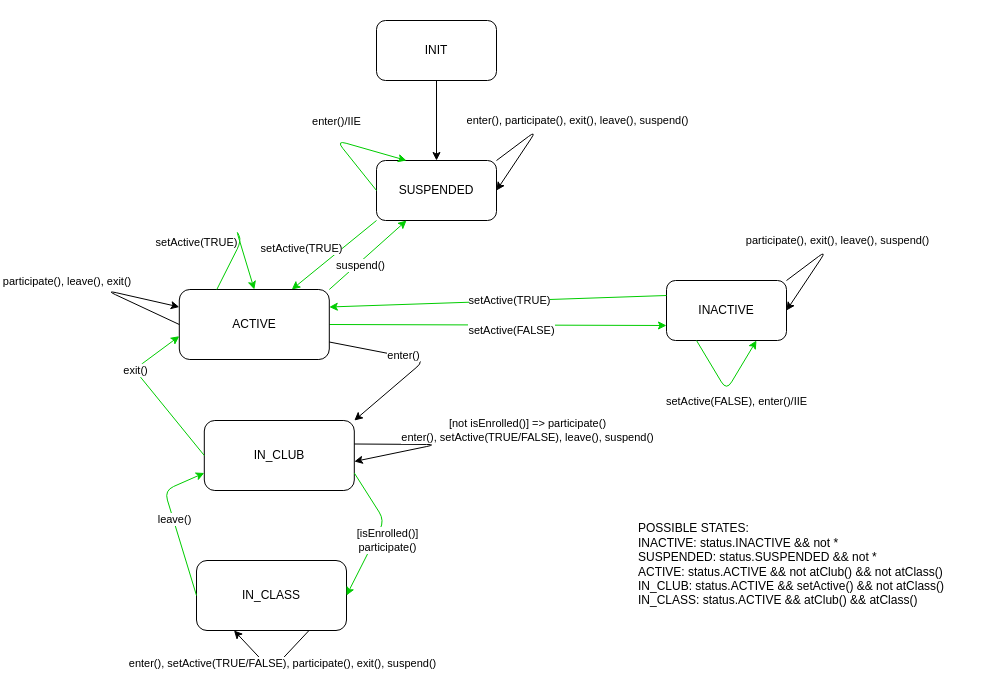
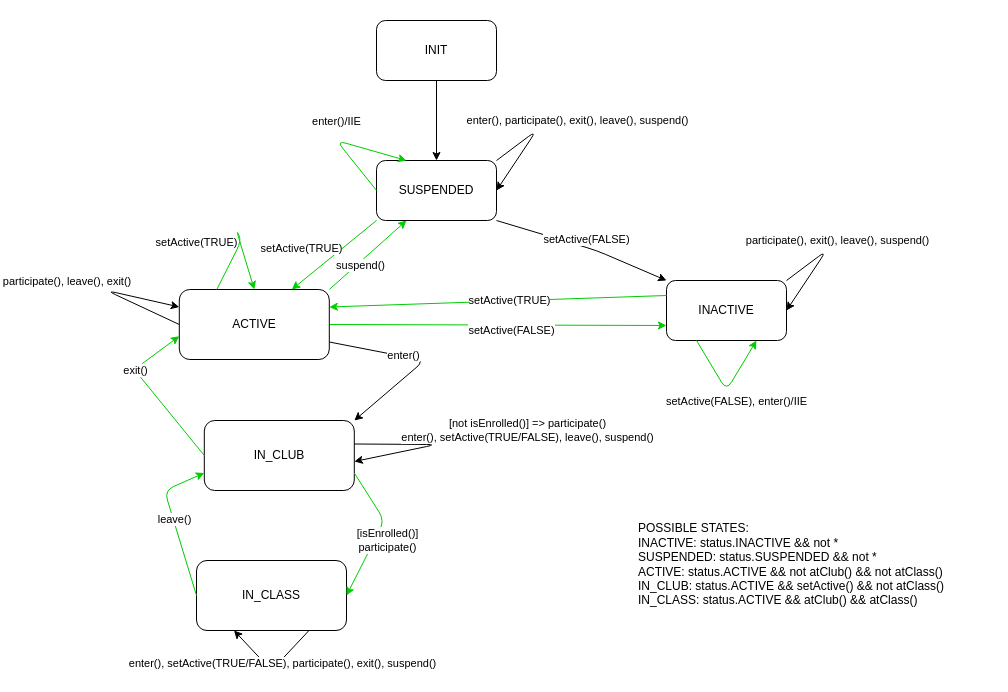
edge "SUSPENDED" -> "INACTIVE": added, label "setActive(FALSE)"
